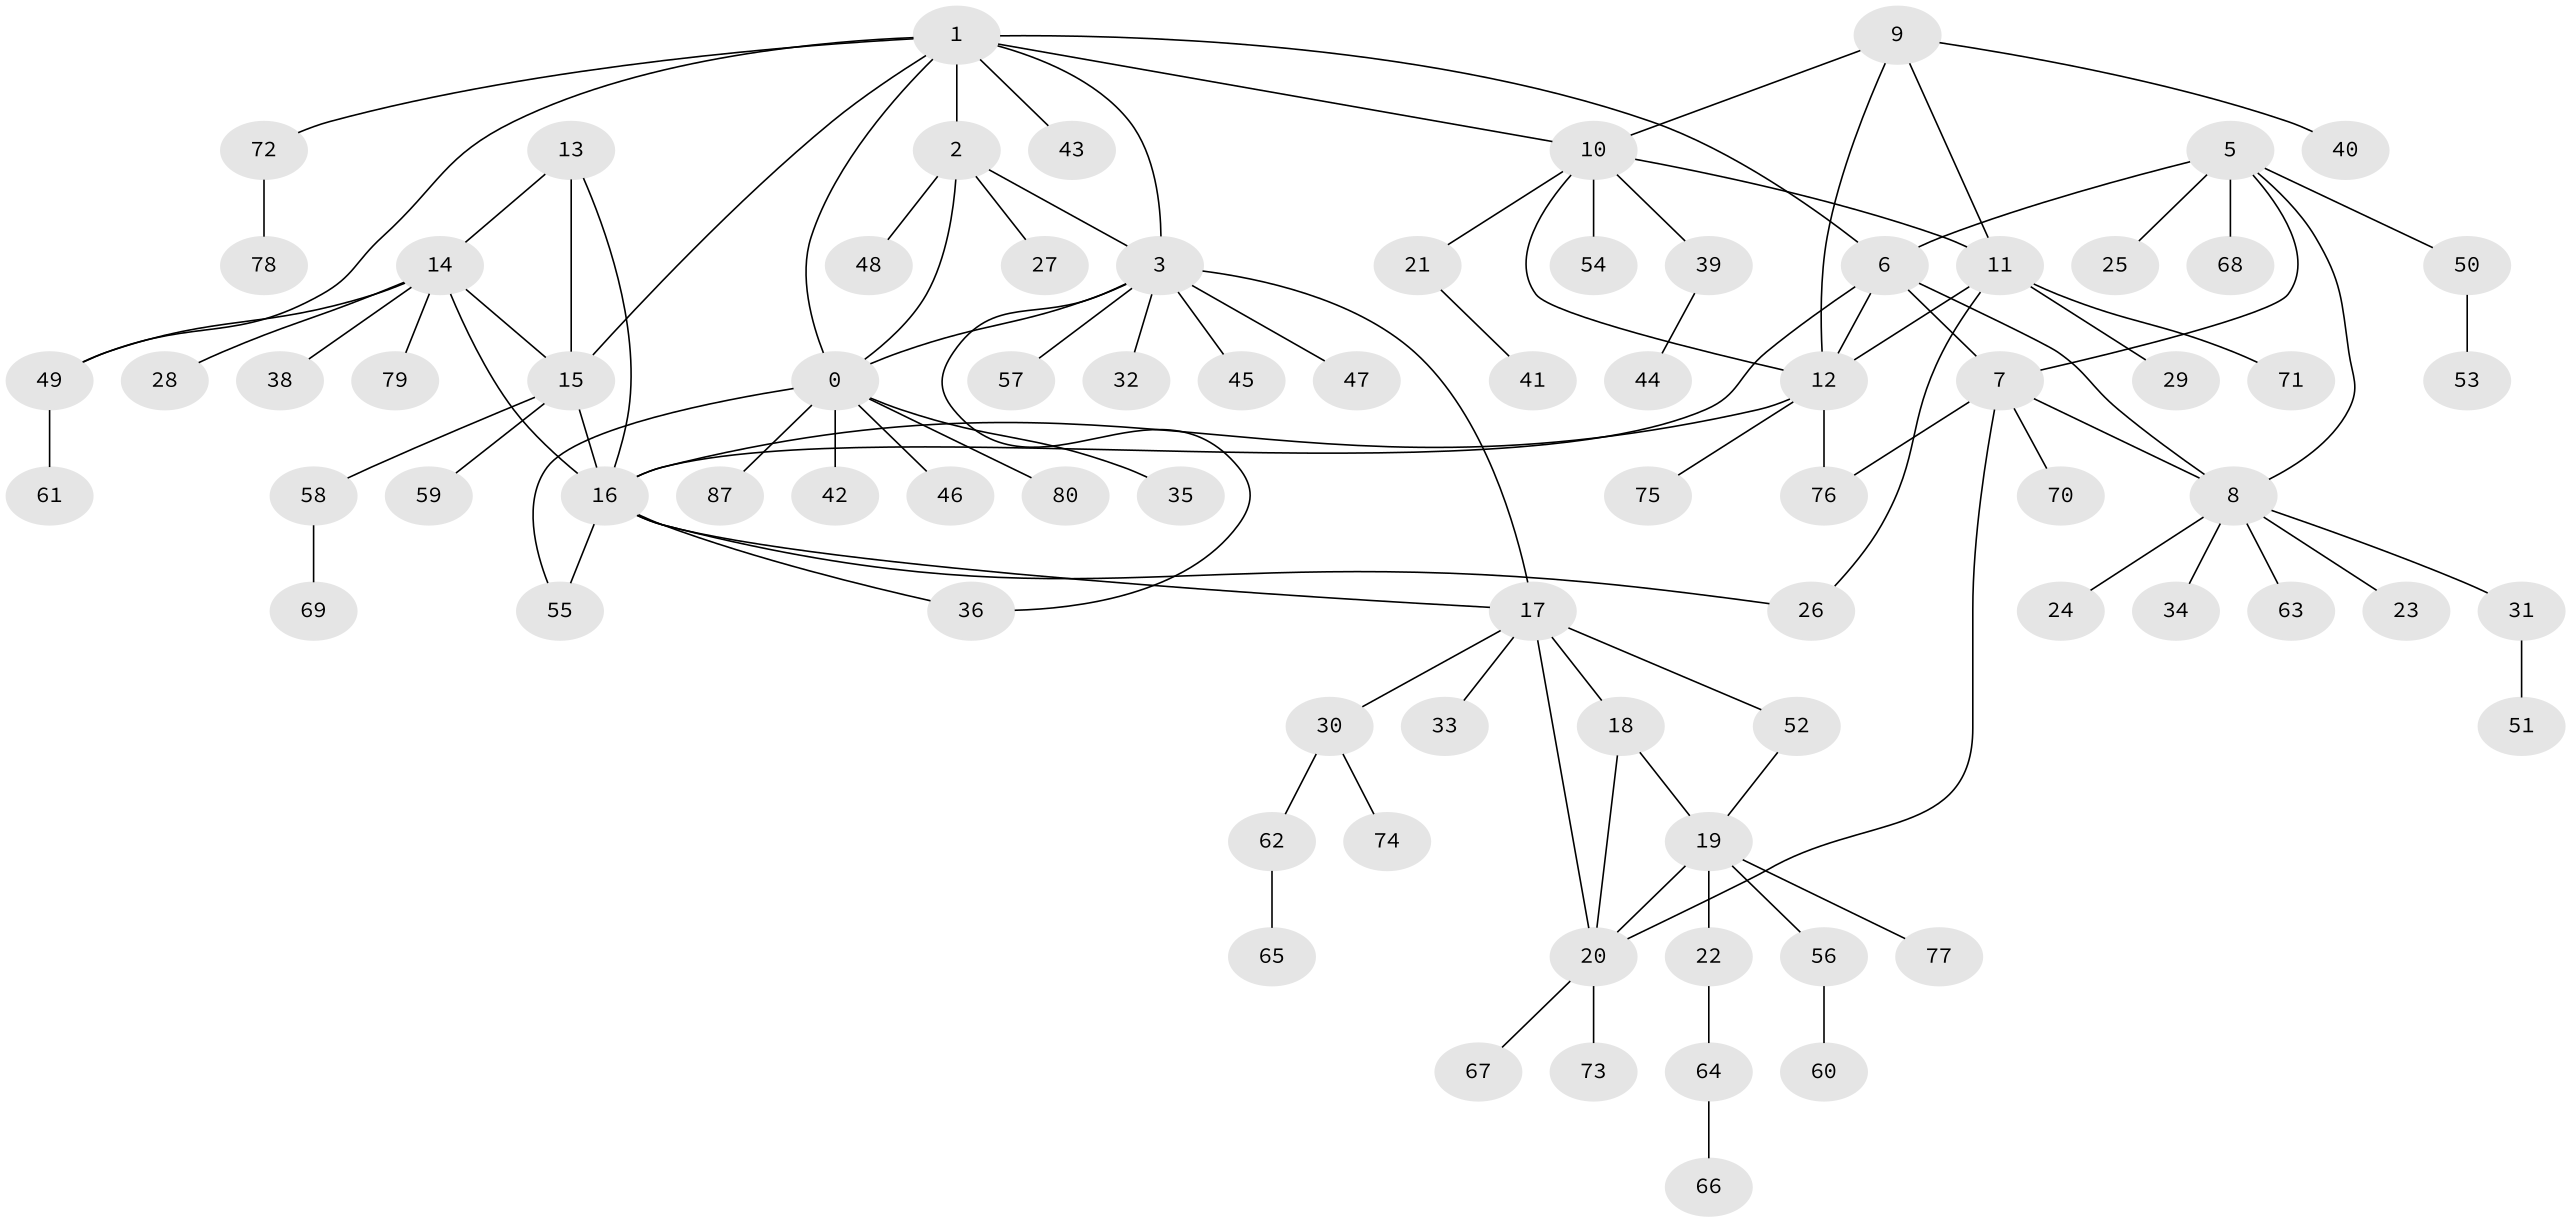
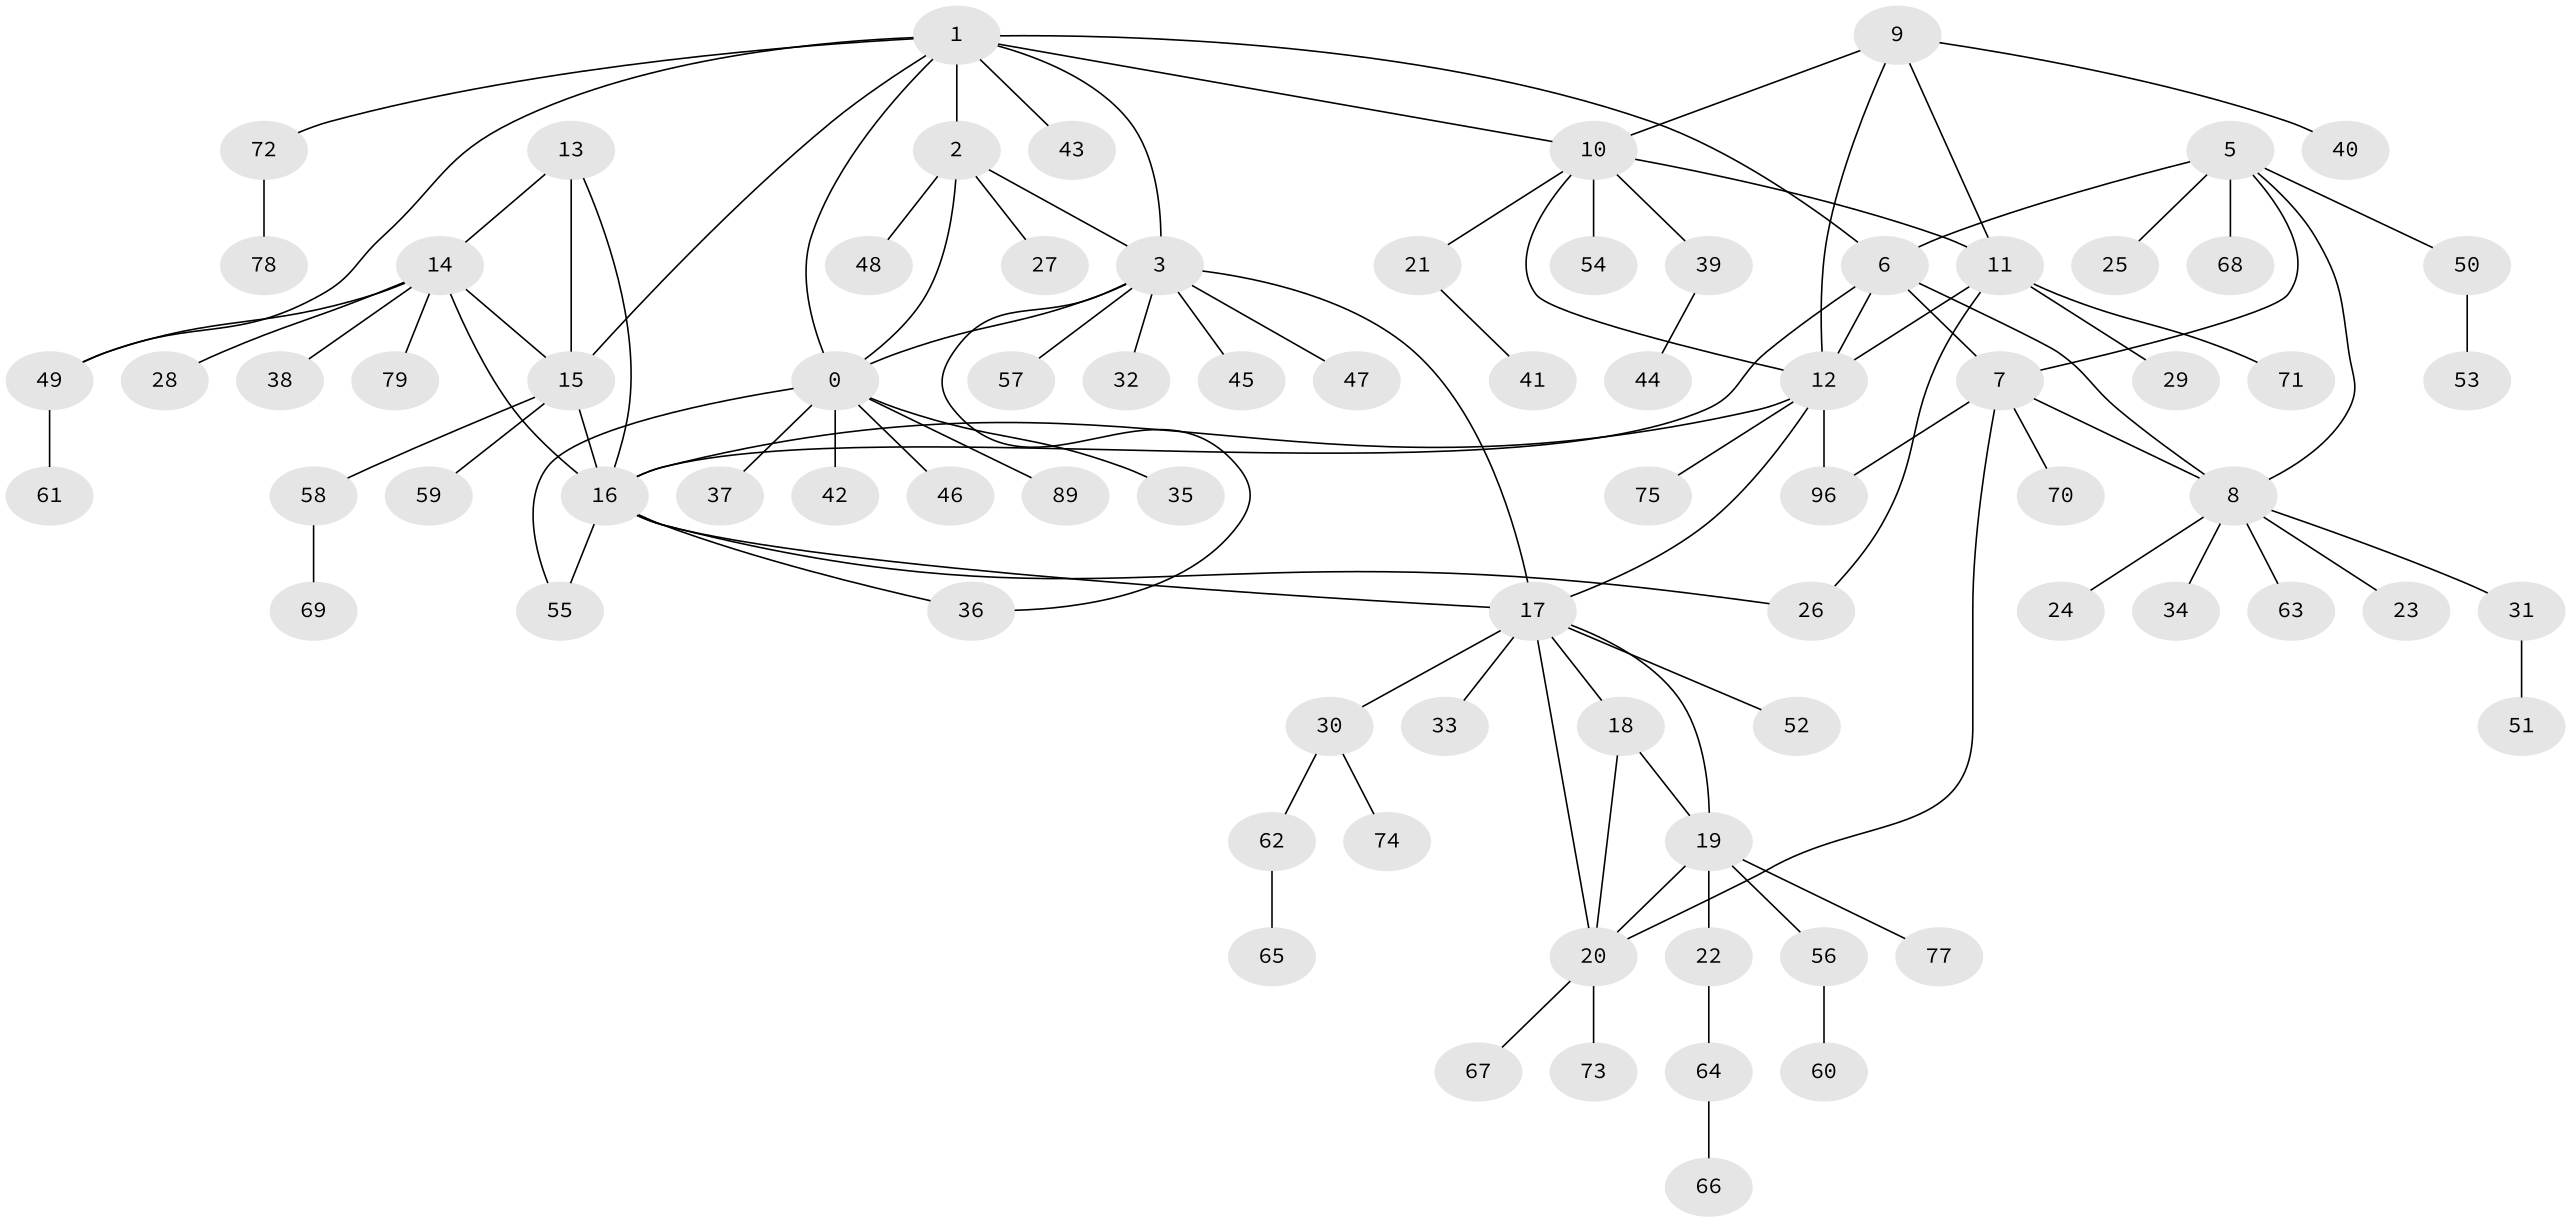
node "87": label "87" -> "37"
node "80": label "80" -> "89"
node "76": label "76" -> "96"
edge "12" -- "17": added
edge "52" -- "19": now "17" -- "19"
